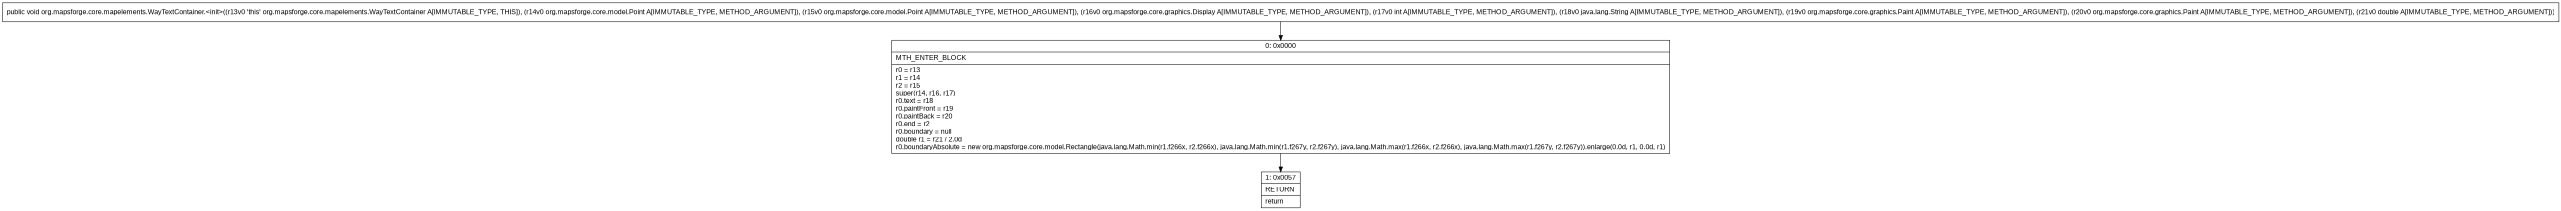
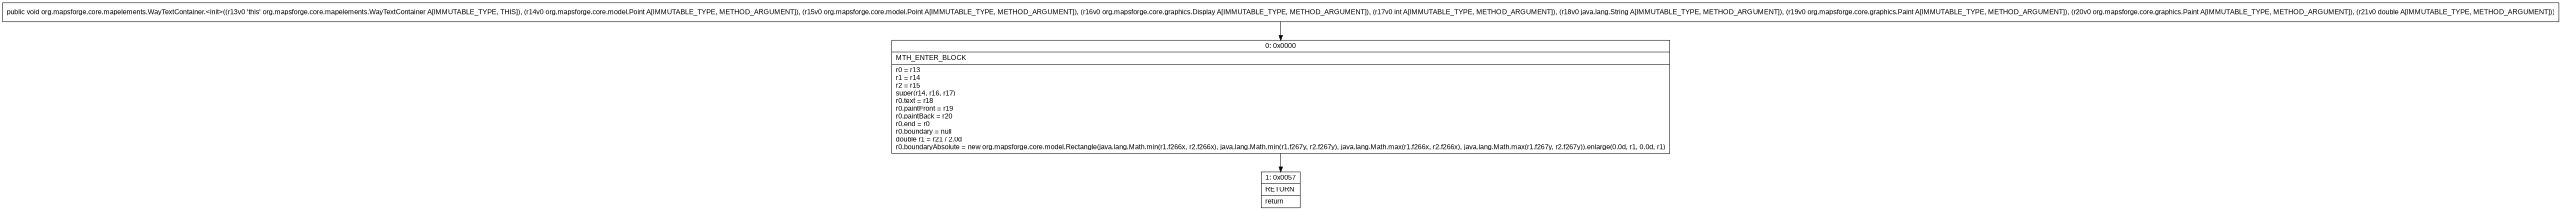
node "0: 0x0000": text "r0.end = r2" -> "r0.end = r0"
